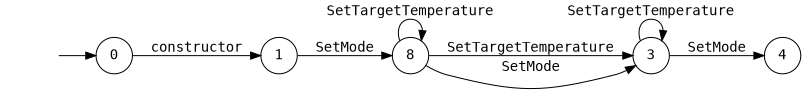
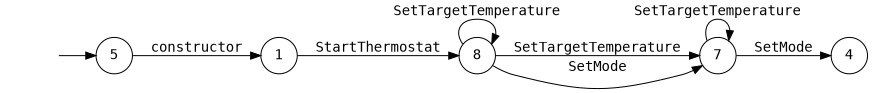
edge "1" -> "8": label "SetMode" -> "StartThermostat"
node "0": label "0" -> "5"
node "3": label "3" -> "7"
